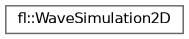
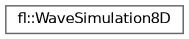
node "fl::WaveSimulation2D": label "fl::WaveSimulation2D" -> "fl::WaveSimulation8D"
